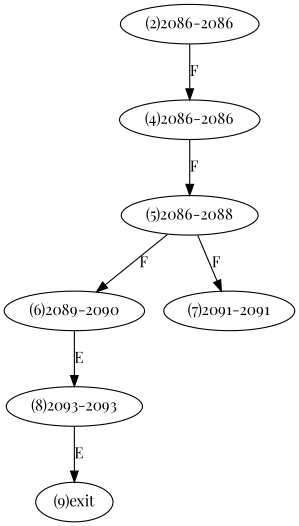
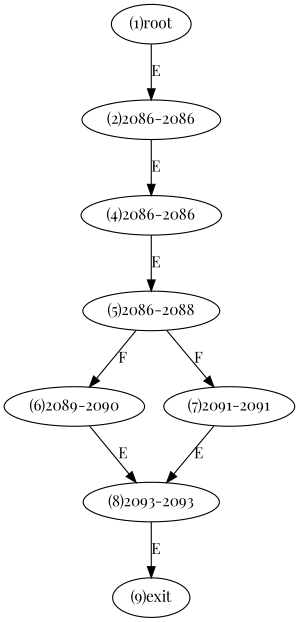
node "(1)root": added
edge "(2)2086-2086" -> "(4)2086-2086": label "F" -> "E"
edge "(4)2086-2086" -> "(5)2086-2088": label "F" -> "E"
edge "(7)2091-2091" -> "(8)2093-2093": added, label "E"
